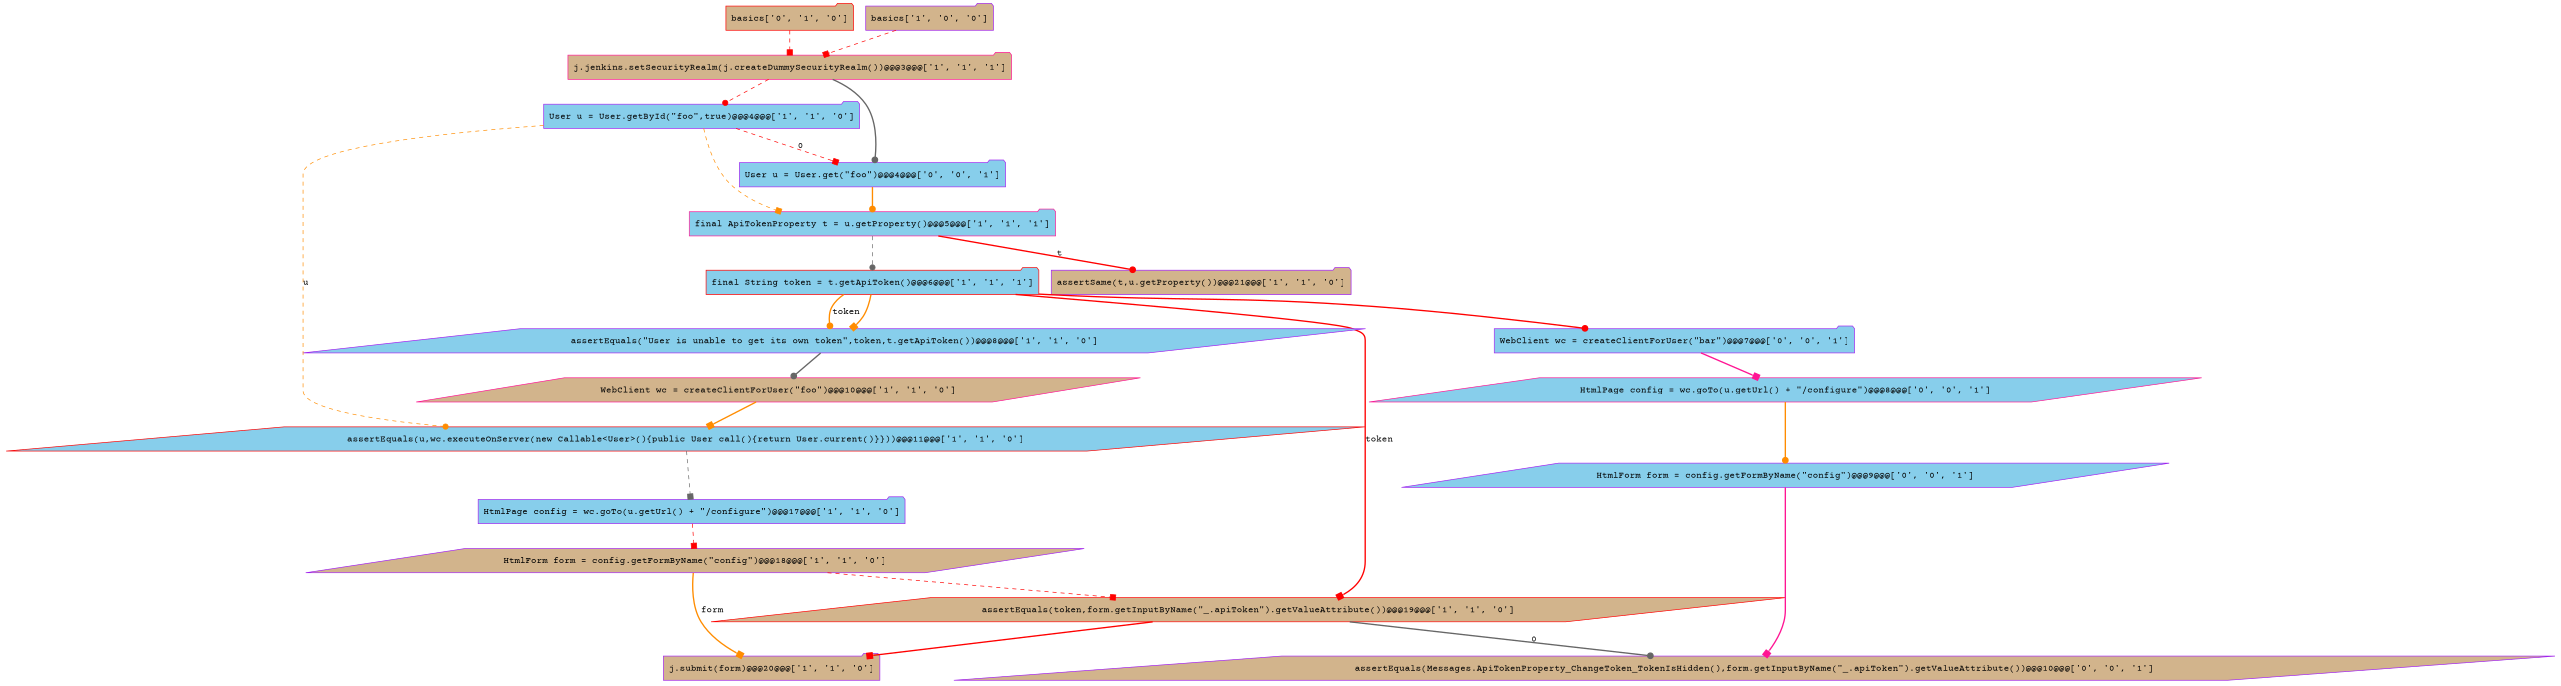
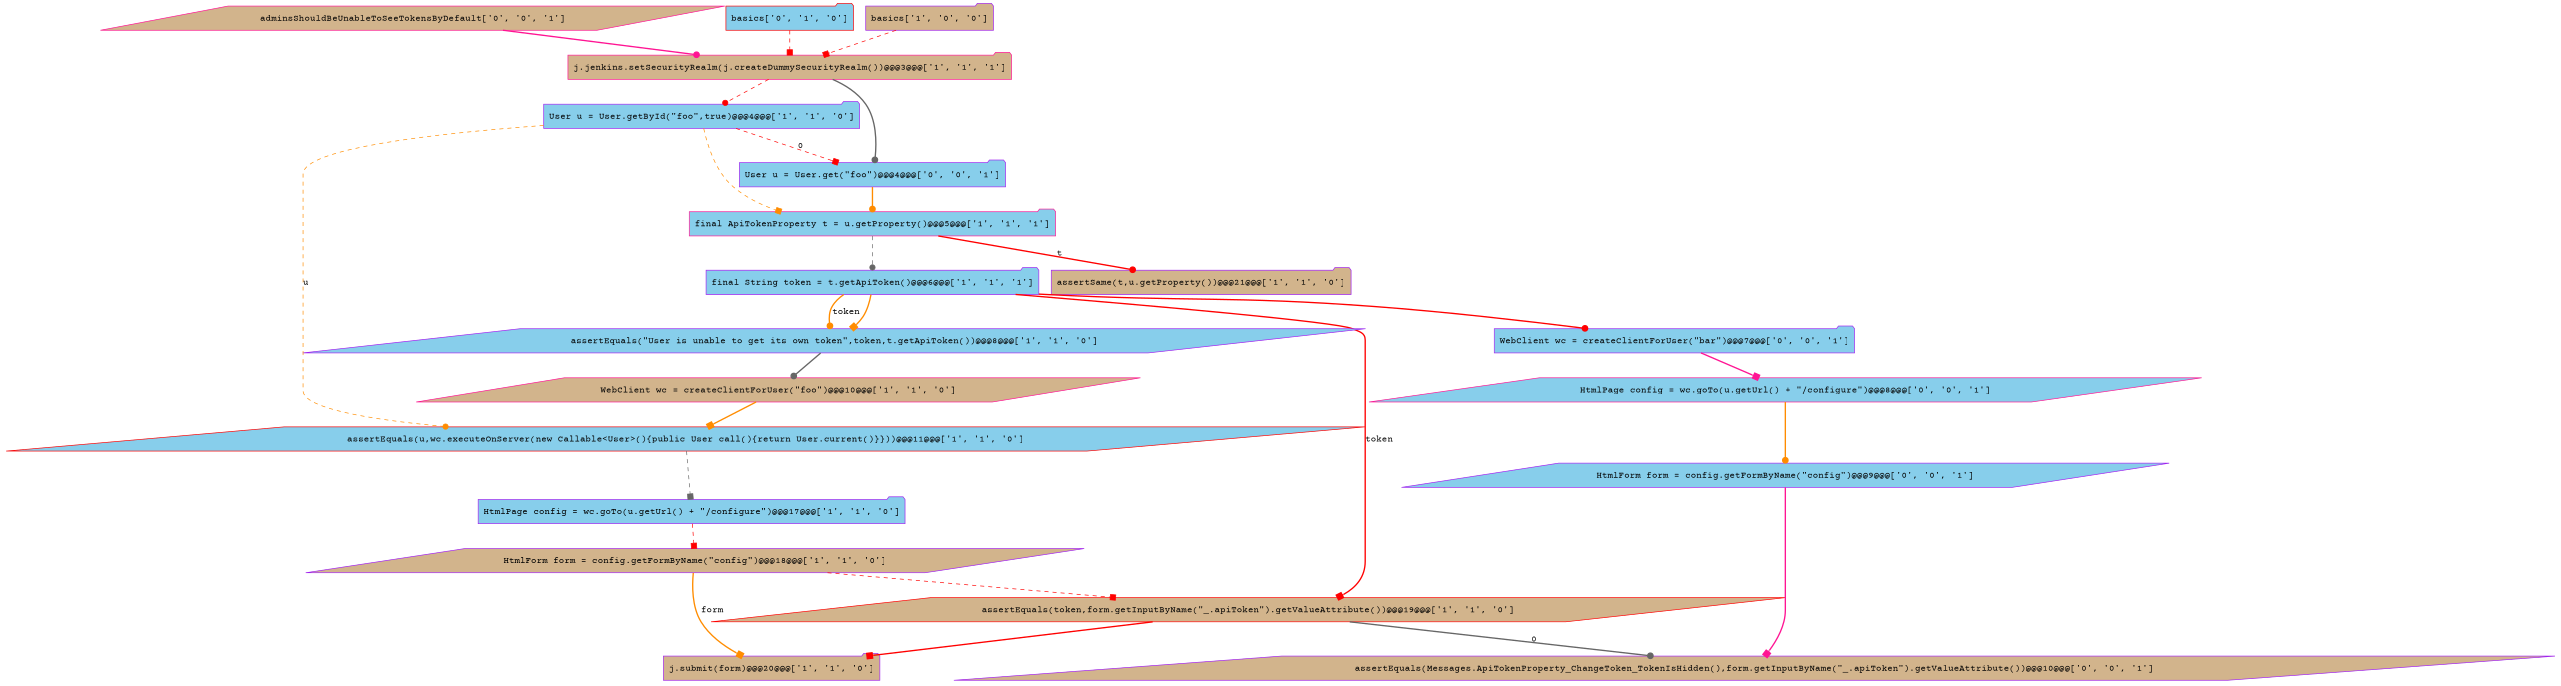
node "adminsShouldBeUnableToSeeTokensByDefault['0', '0', '1']": added
node "basics['0', '1', '0']": fillcolor tan -> skyblue
node "final String token = t.getApiToken()@@@6@@@['1', '1', '1']": color red -> purple
